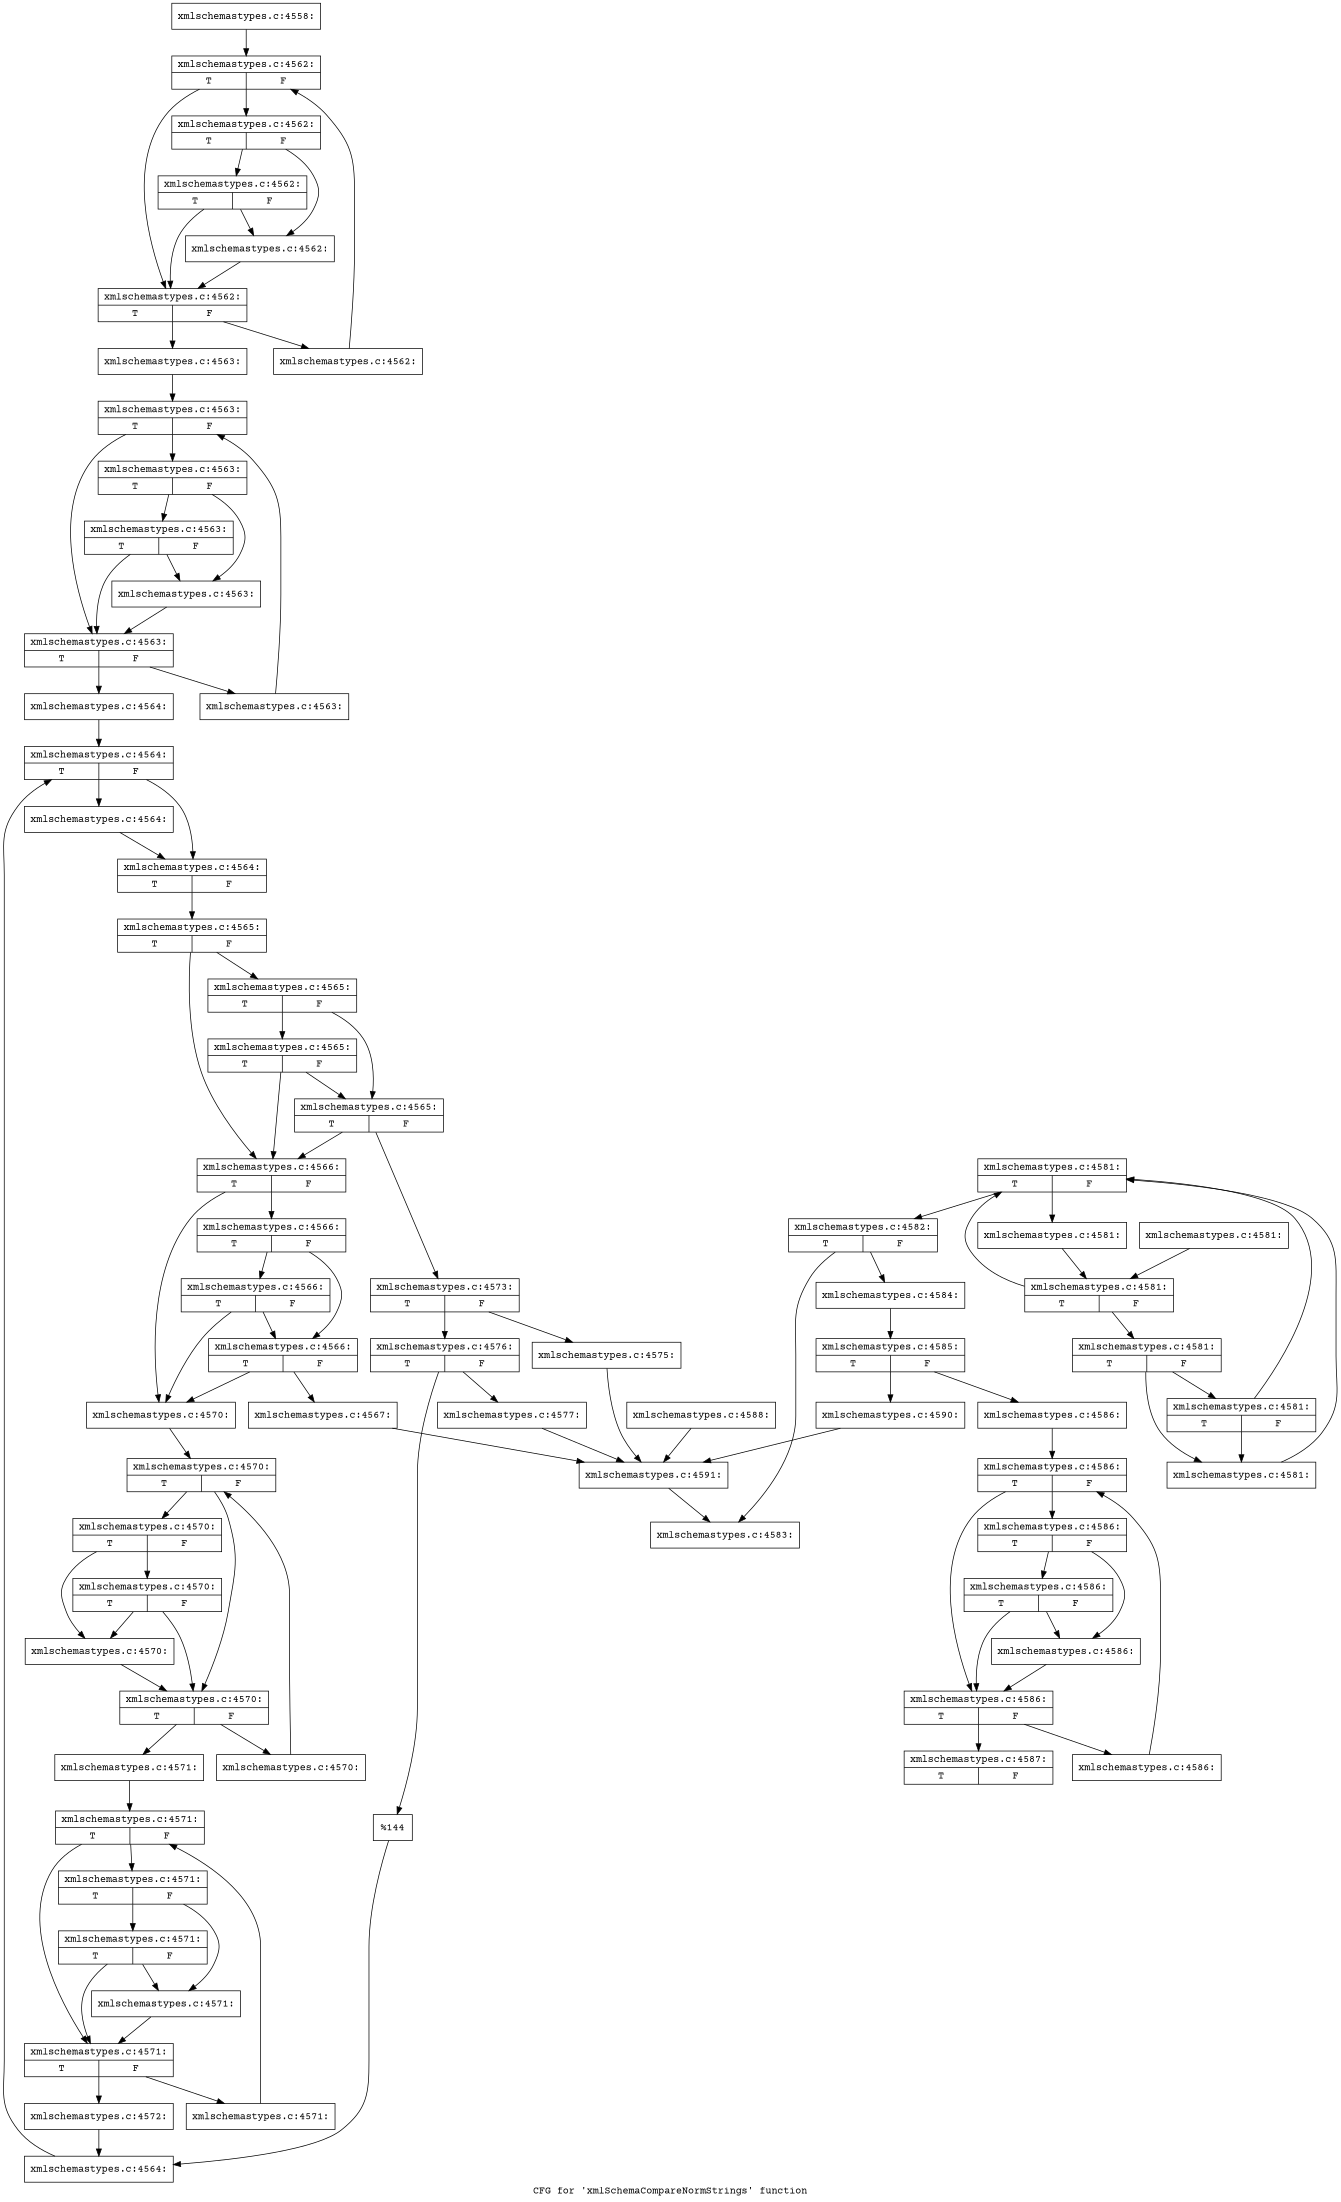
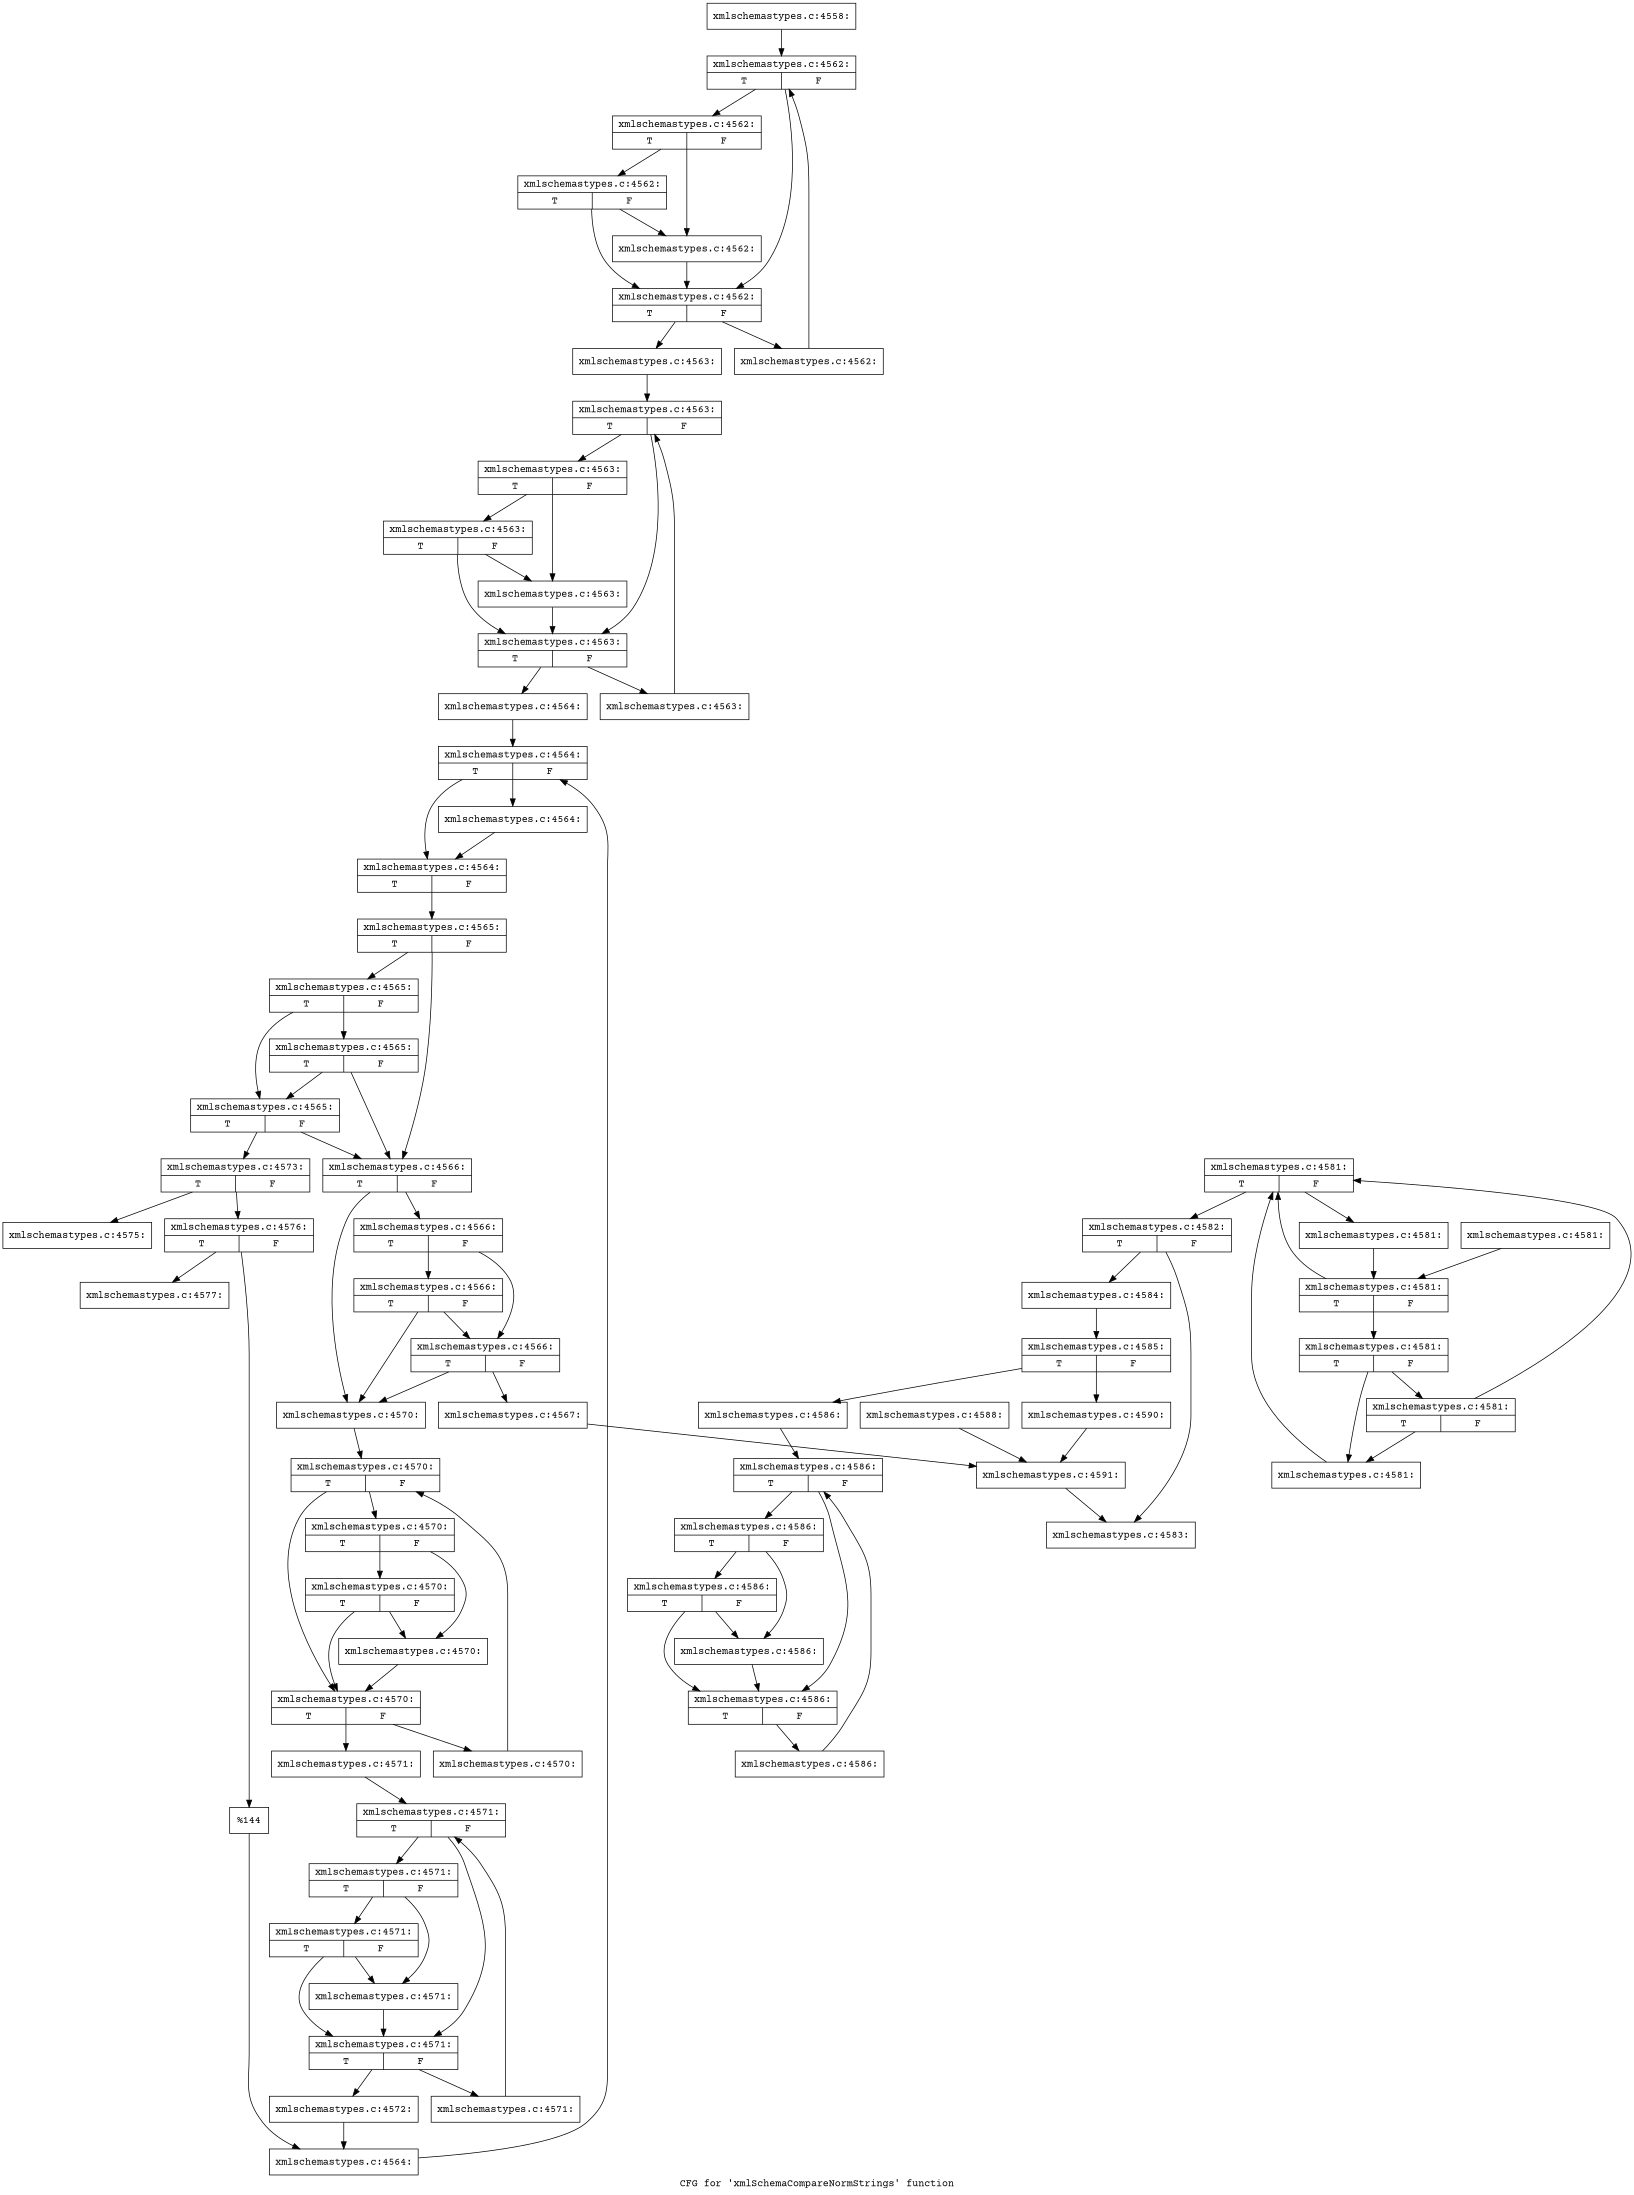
edge "xmlschemastypes.c:4575:" -> "xmlschemastypes.c:4591:": removed
edge "xmlschemastypes.c:4577:" -> "xmlschemastypes.c:4591:": removed
node "xmlschemastypes.c:4587:": removed
